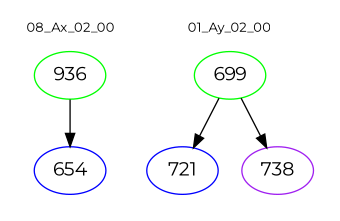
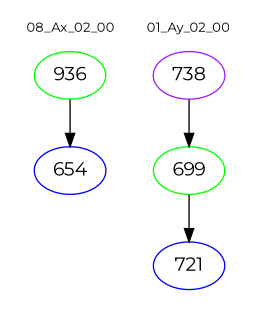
edge "699" -> "738": reversed
